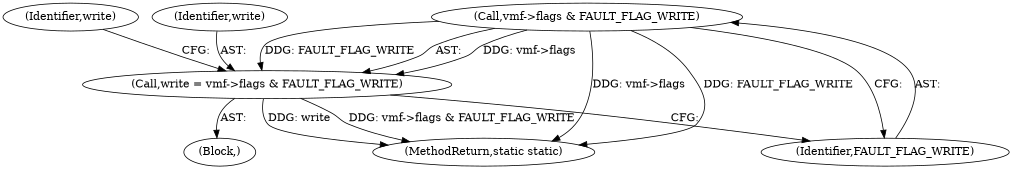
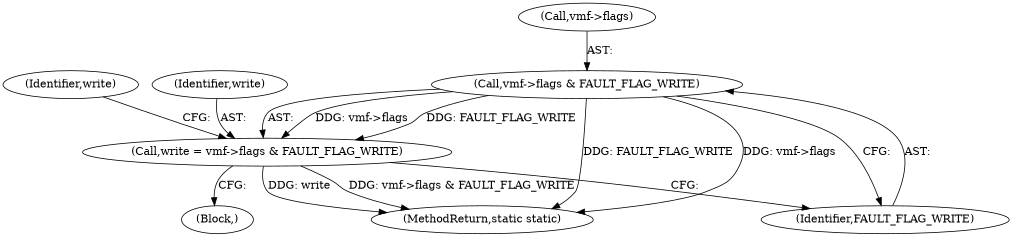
node "(Call,vmf->flags)": added
edge "(Call,write = vmf->flags & FAULT_FLAG_WRITE)" -> "(Block,)": label "AST: " -> "CFG: "
